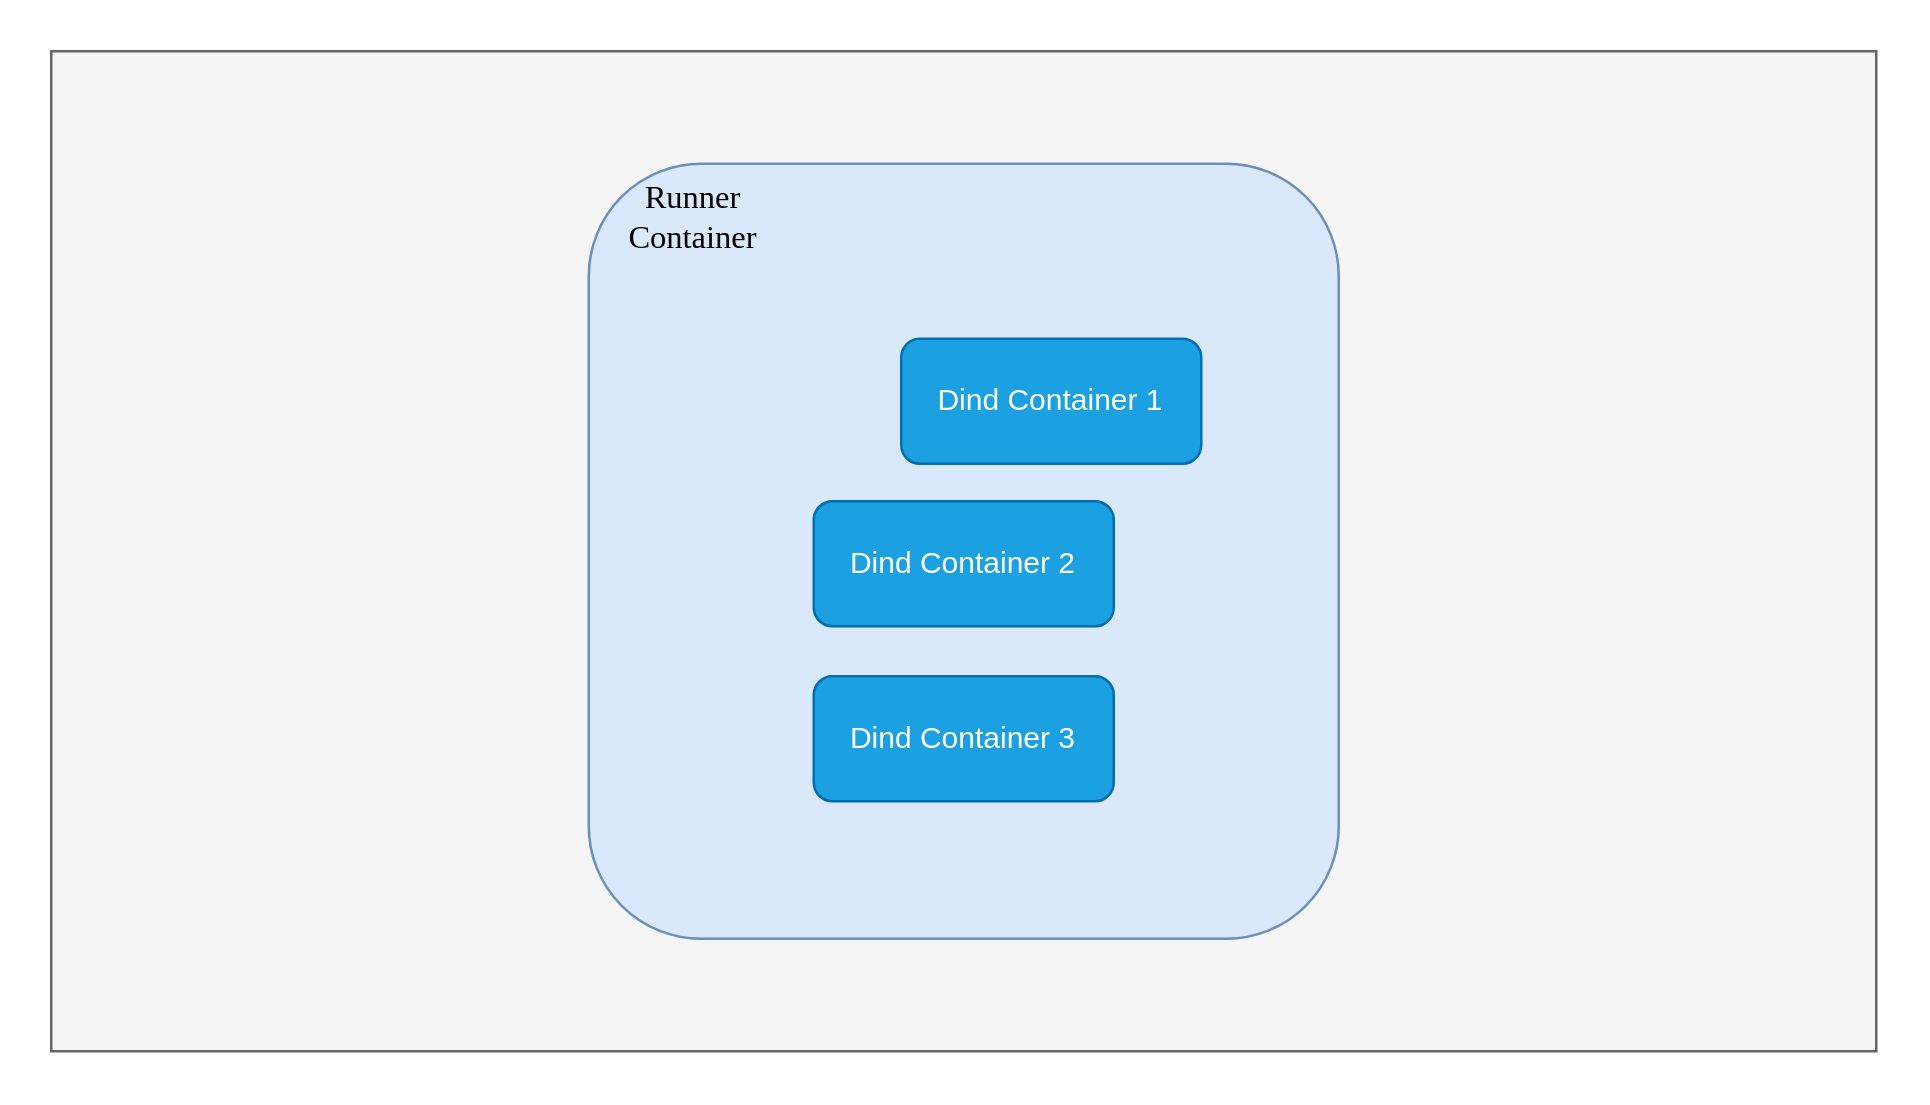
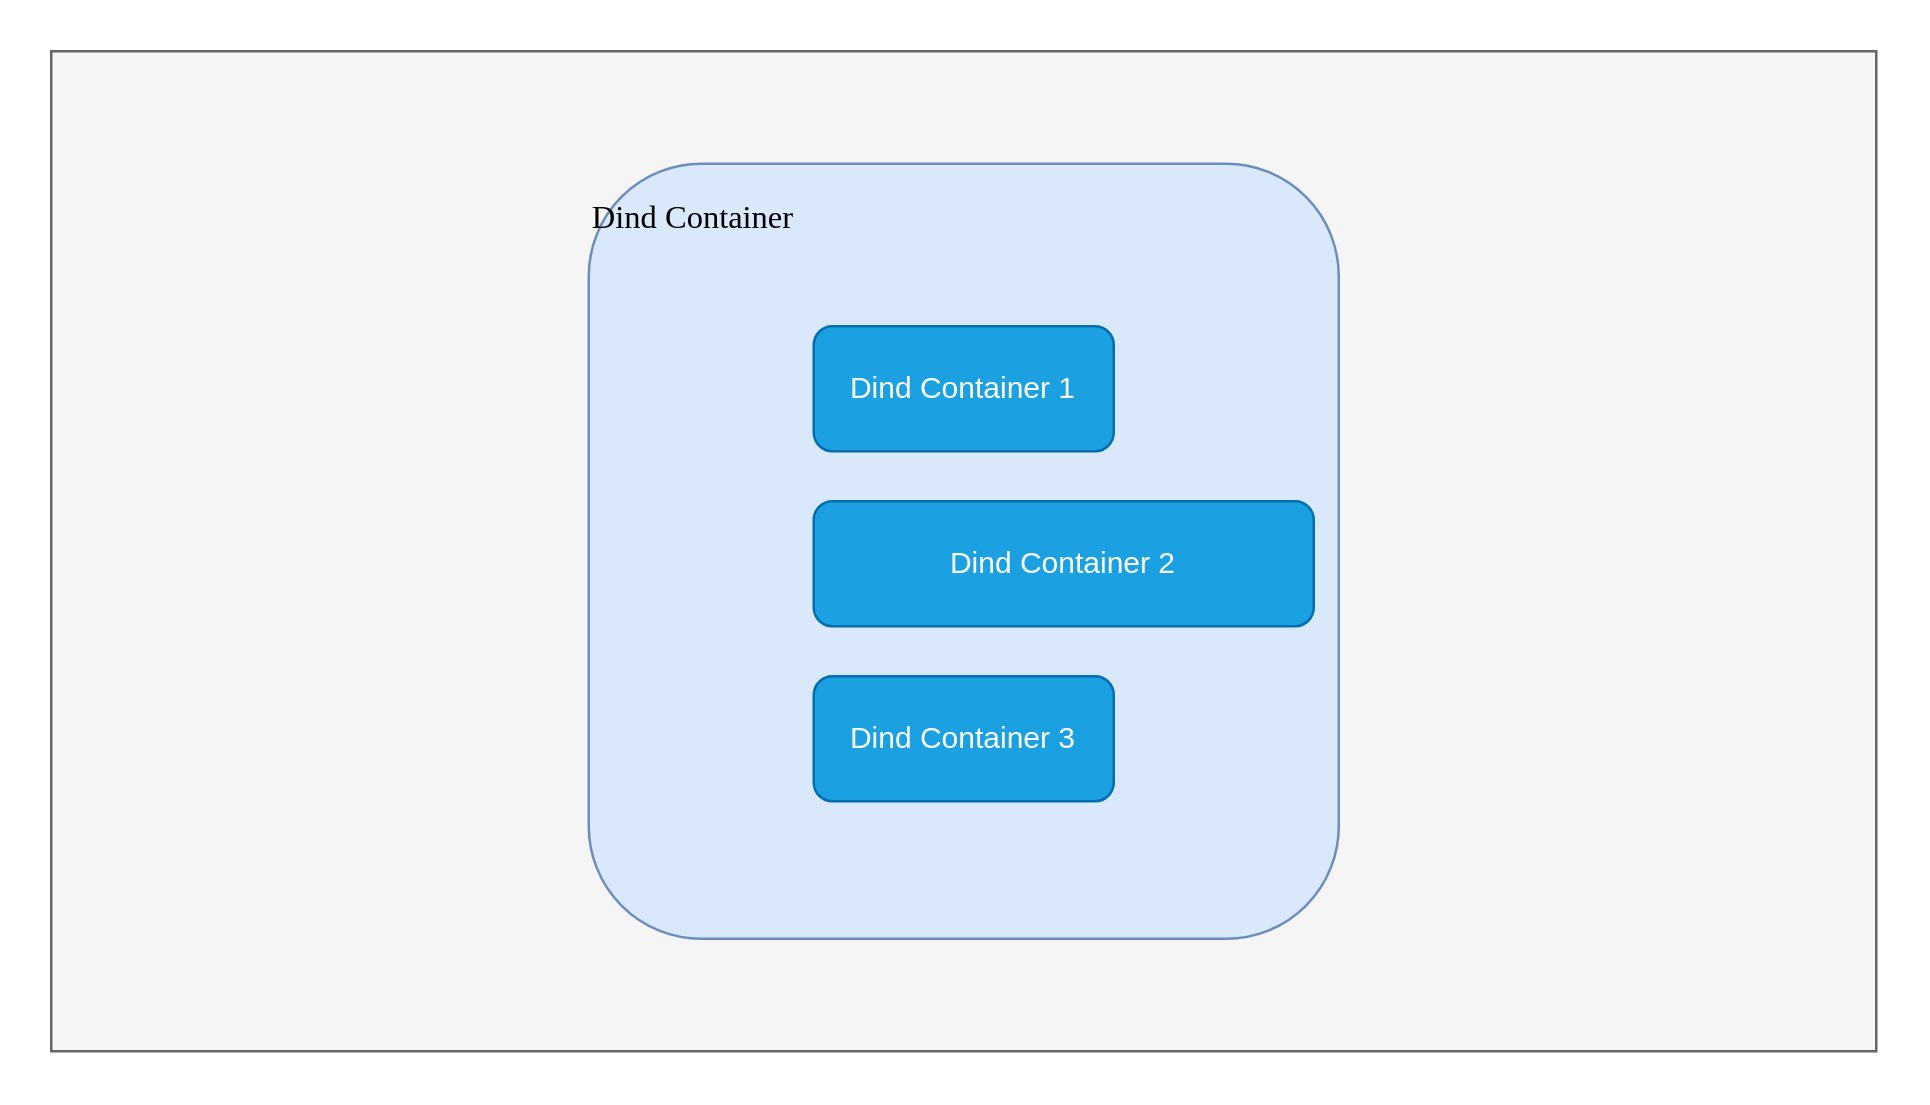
node "Runner Container": label "Runner Container" -> "Dind Container"
node "Dind Container 1": moved (1051, 401) -> (964, 389)
node "Dind Container 2": size 300x125 -> 500x125
